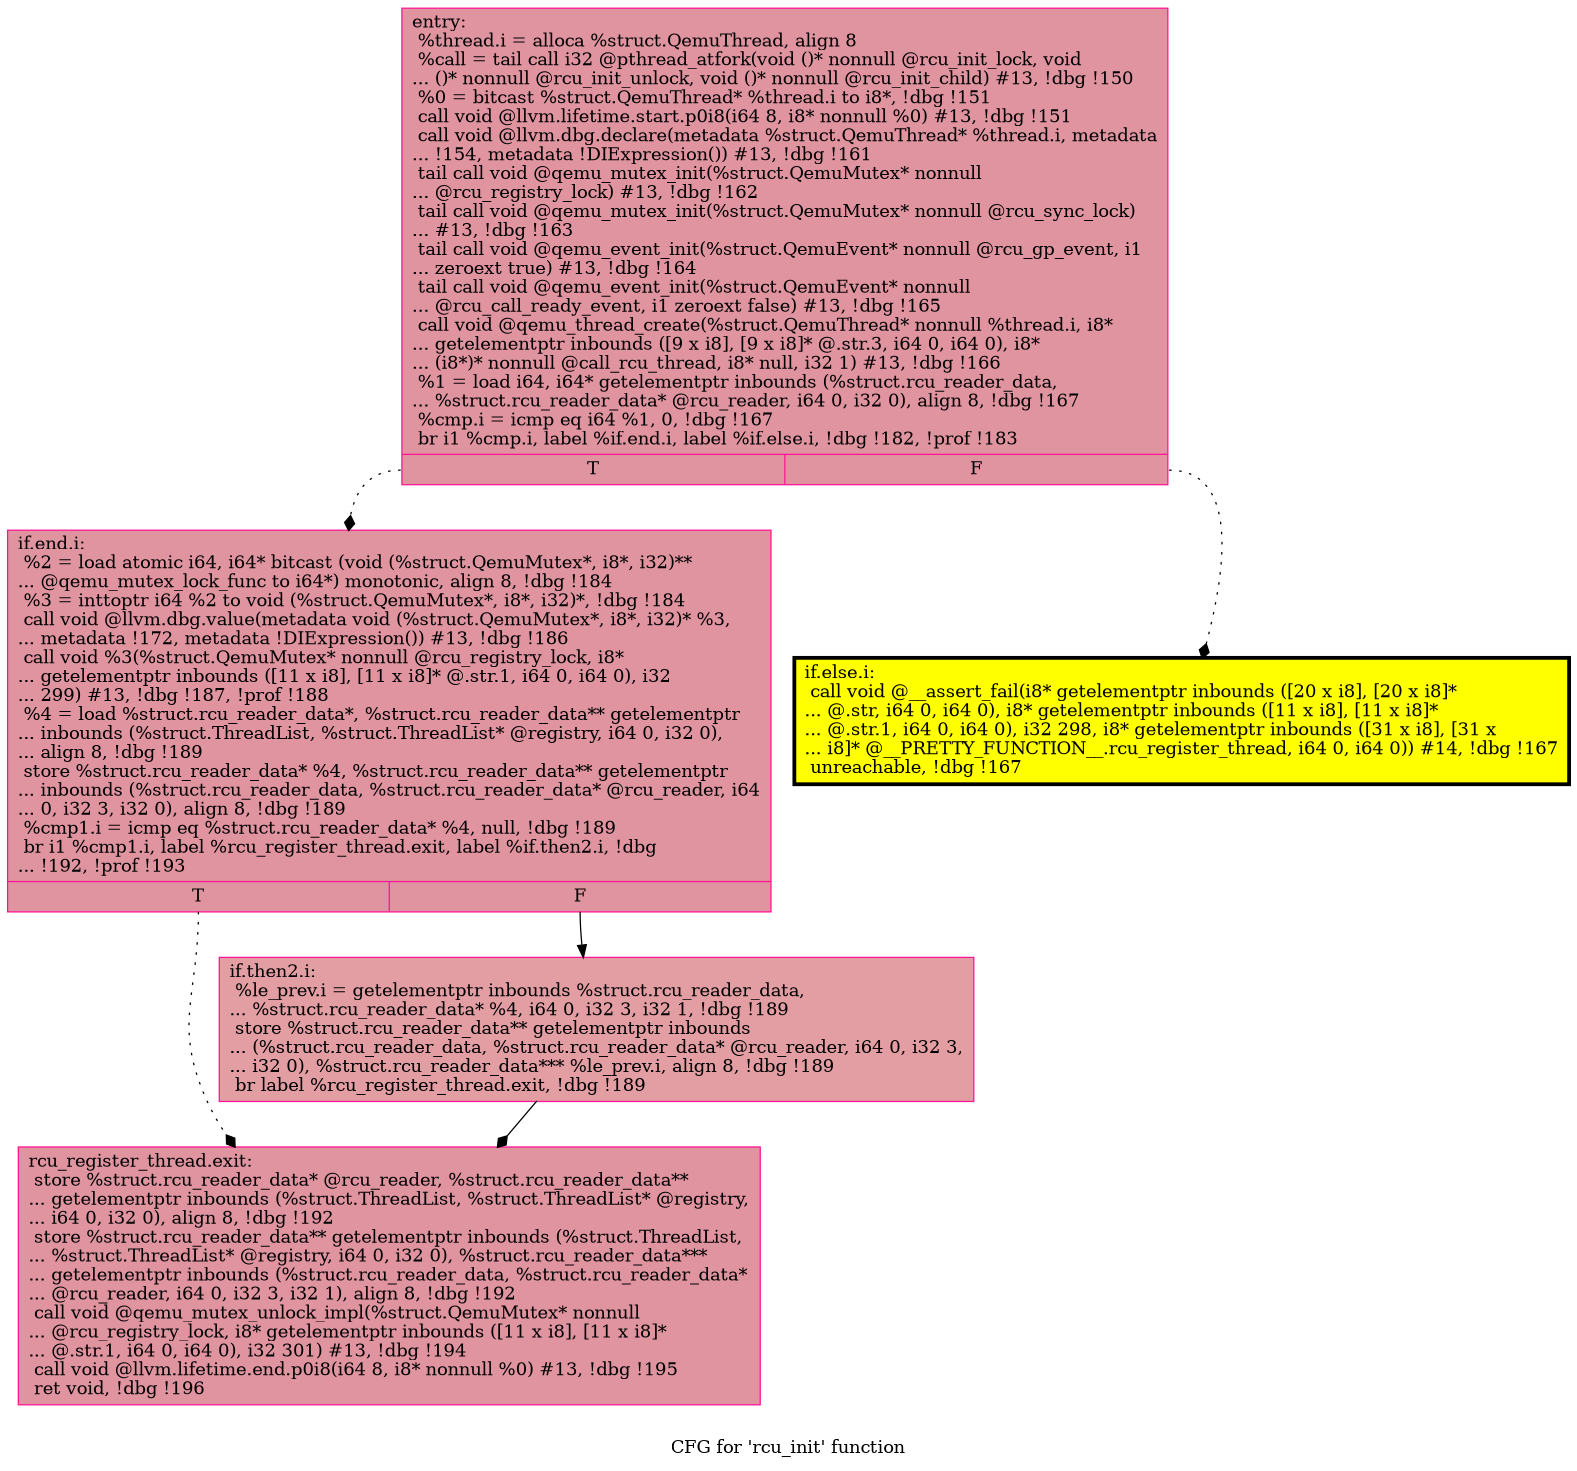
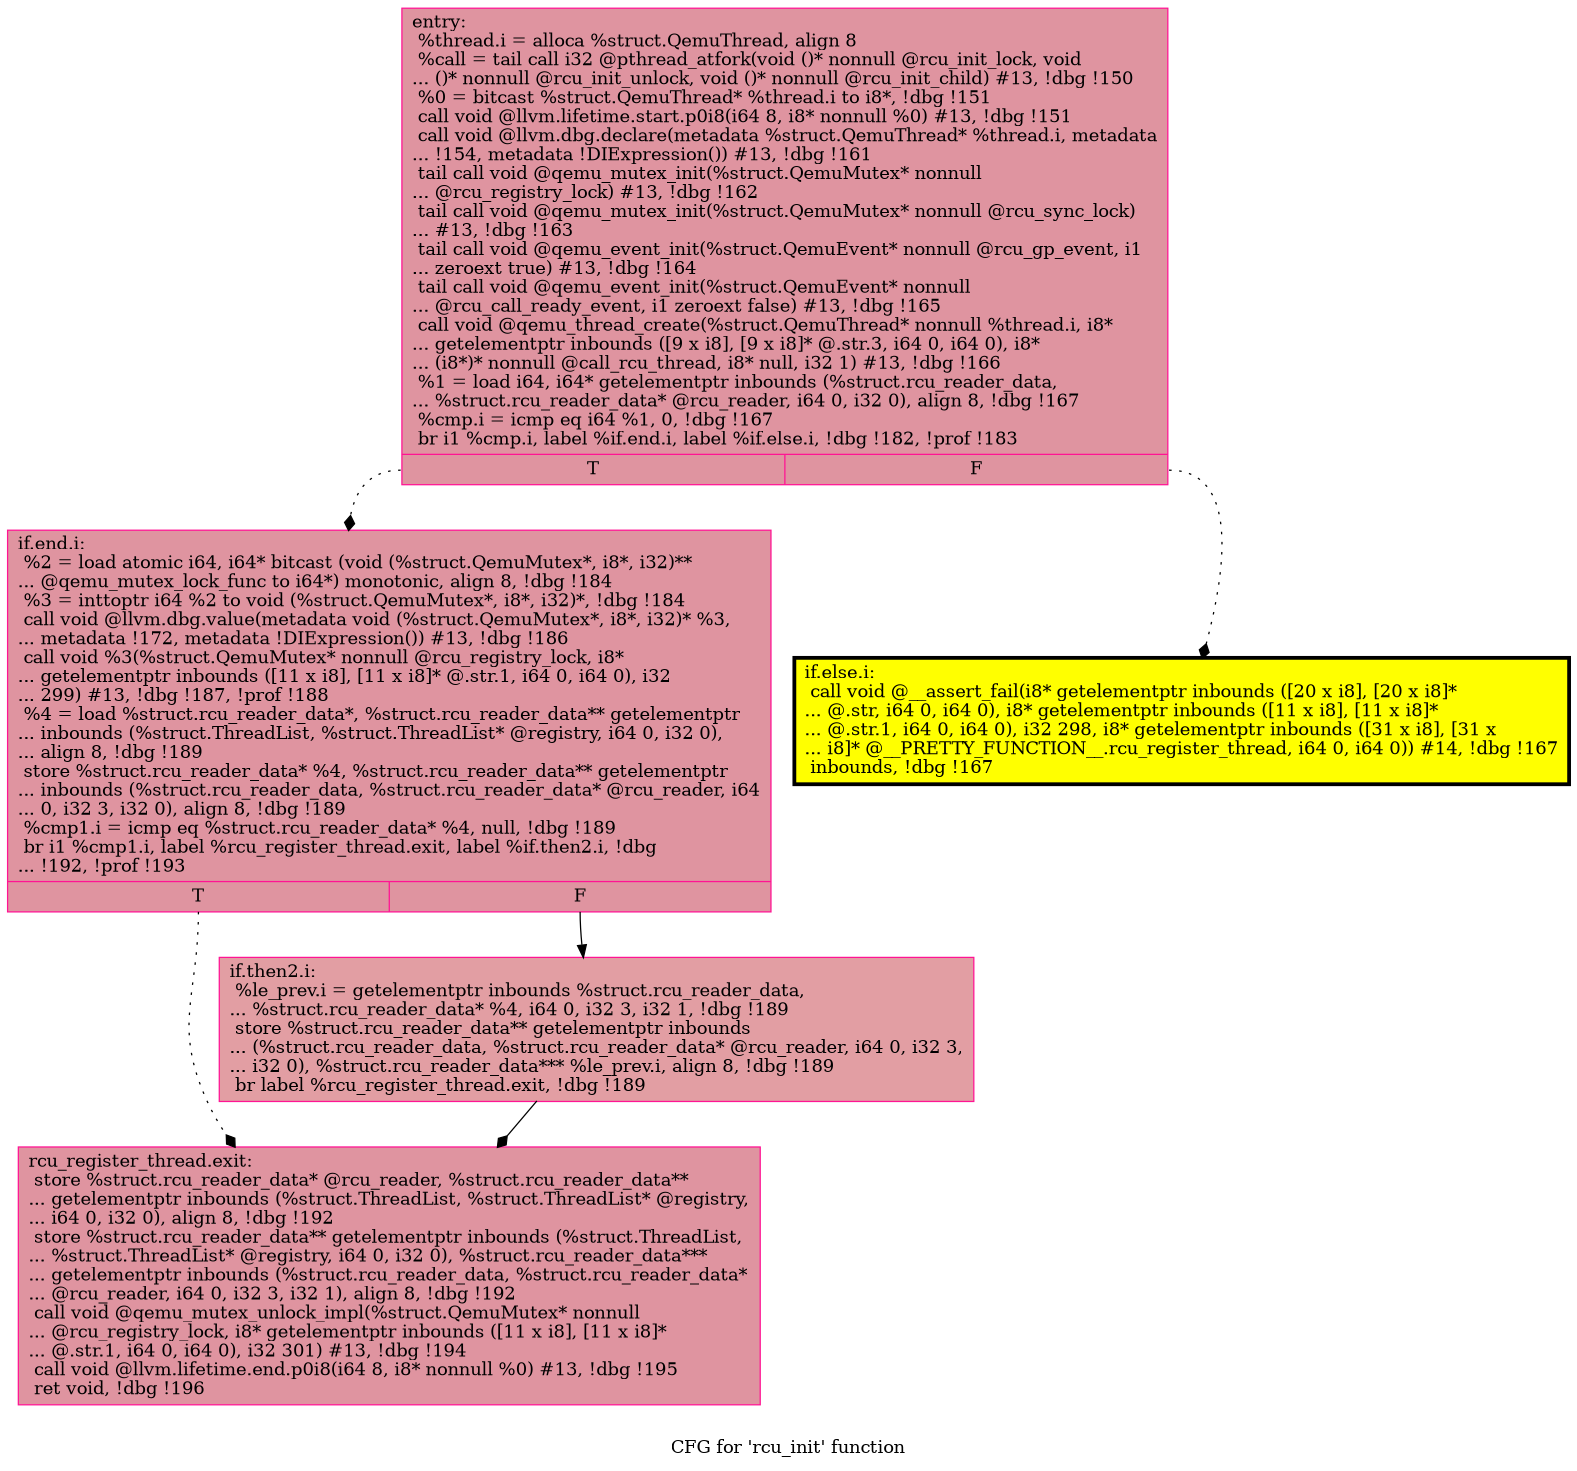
node "if.else.i:": text "unreachable, !dbg !167" -> "inbounds, !dbg !167"
